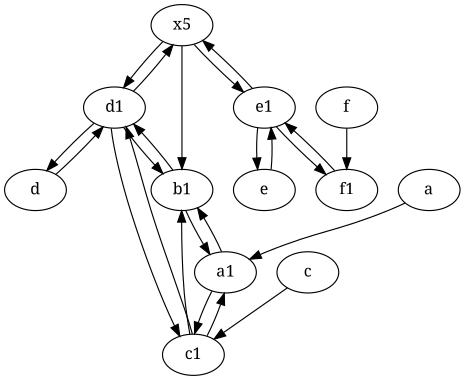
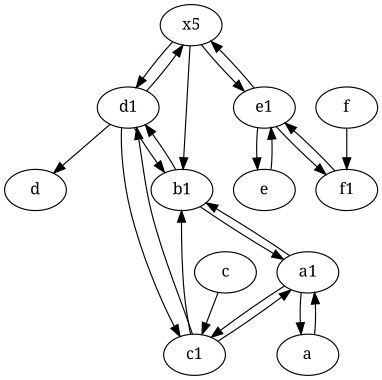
edge "d" -> "d1": removed
edge "a1" -> "a": added
